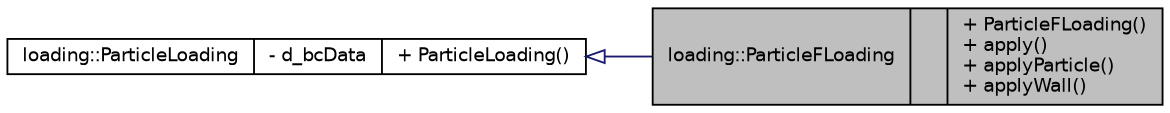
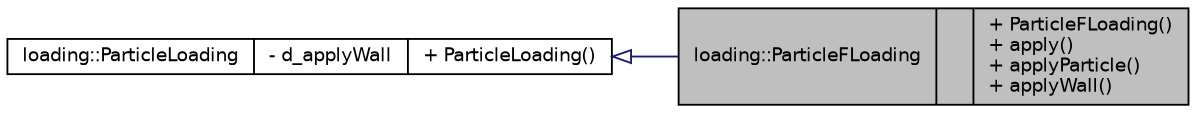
node "loading::ParticleLoading": text "- d_bcData" -> "- d_applyWall"
